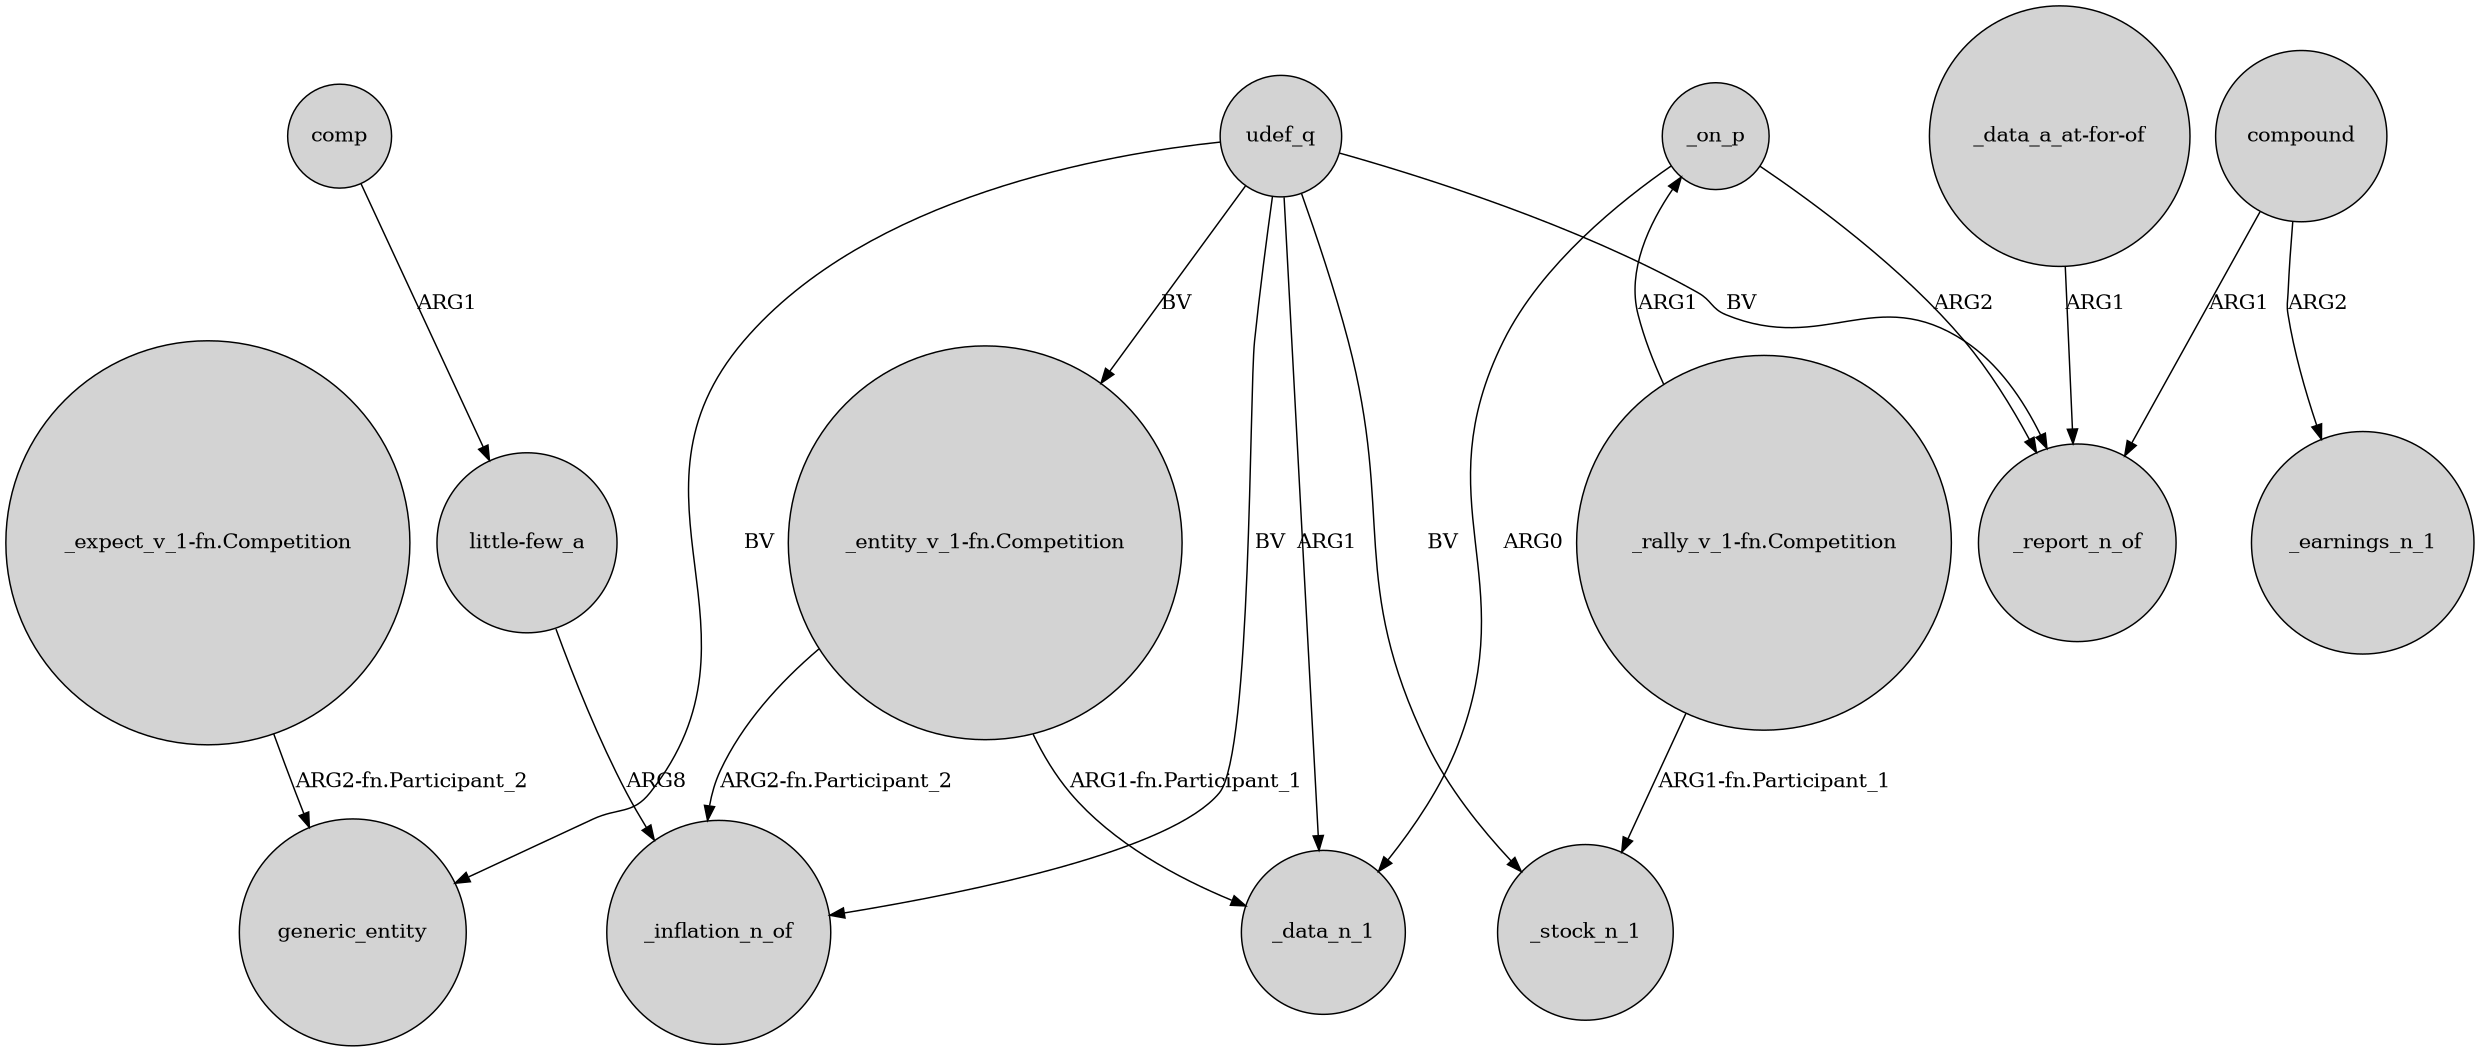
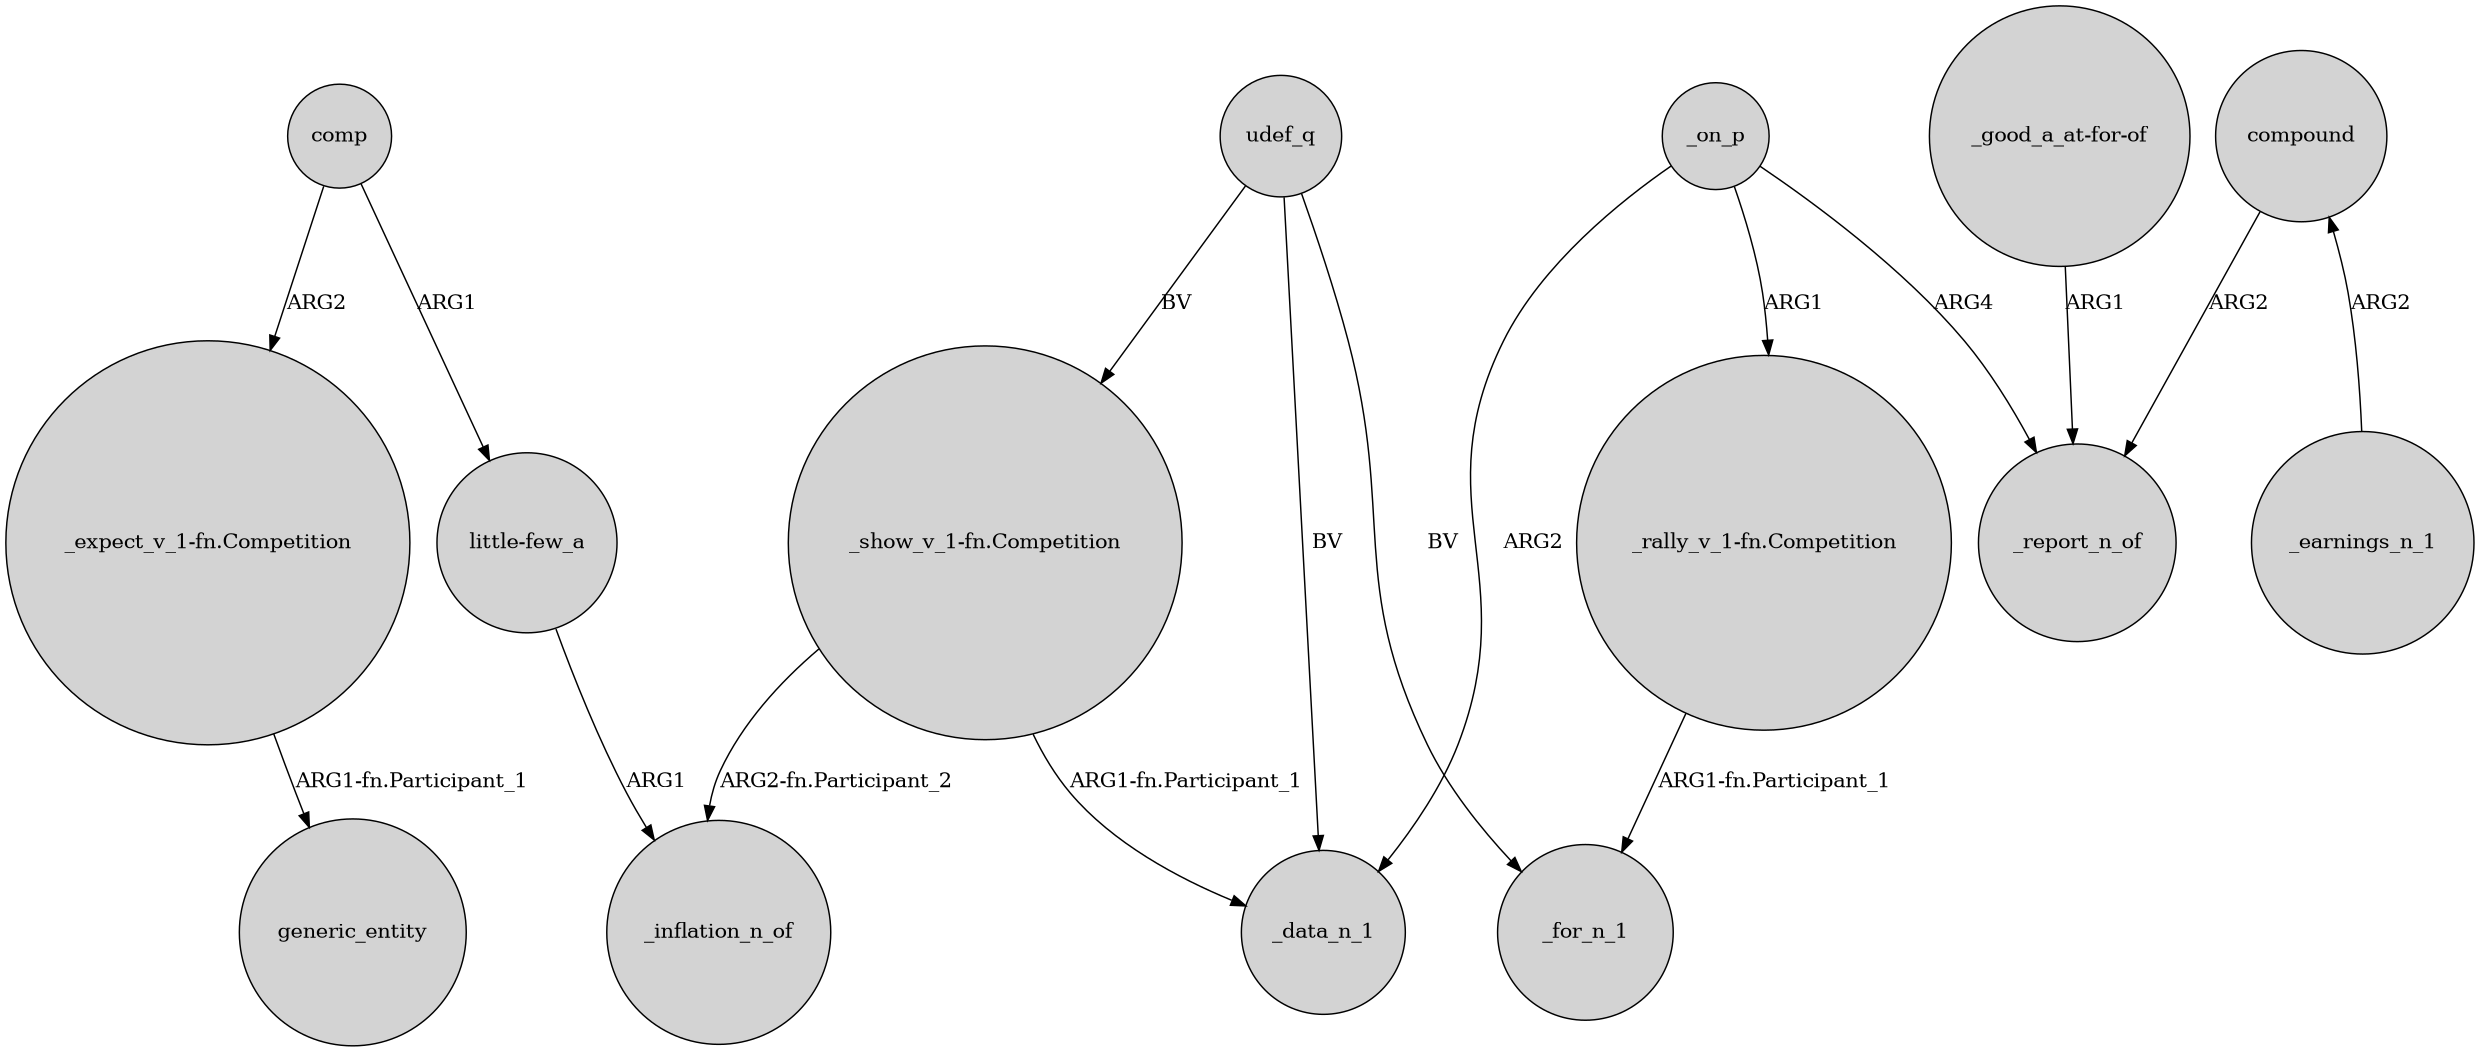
node "_data_a_at-for-of": label "_data_a_at-for-of" -> "_good_a_at-for-of"
edge "comp" -> "_expect_v_1-fn.Competition": added, label "ARG2"
edge "_rally_v_1-fn.Competition" -> "_on_p": reversed
edge "udef_q" -> "_report_n_of": removed, label "BV"
edge "_on_p" -> "_report_n_of": label "ARG2" -> "ARG4"
edge "compound" -> "_report_n_of": label "ARG1" -> "ARG2"
edge "compound" -> "_earnings_n_1": reversed
edge "udef_q" -> "generic_entity": removed, label "BV"
node "_entity_v_1-fn.Competition": label "_entity_v_1-fn.Competition" -> "_show_v_1-fn.Competition"
edge "udef_q" -> "_data_n_1": label "ARG1" -> "BV"
edge "_on_p" -> "_data_n_1": label "ARG0" -> "ARG2"
edge "udef_q" -> "_inflation_n_of": removed, label "BV"
edge "_expect_v_1-fn.Competition" -> "generic_entity": label "ARG2-fn.Participant_2" -> "ARG1-fn.Participant_1"
edge "little-few_a" -> "_inflation_n_of": label "ARG8" -> "ARG1"
node "_stock_n_1": label "_stock_n_1" -> "_for_n_1"
